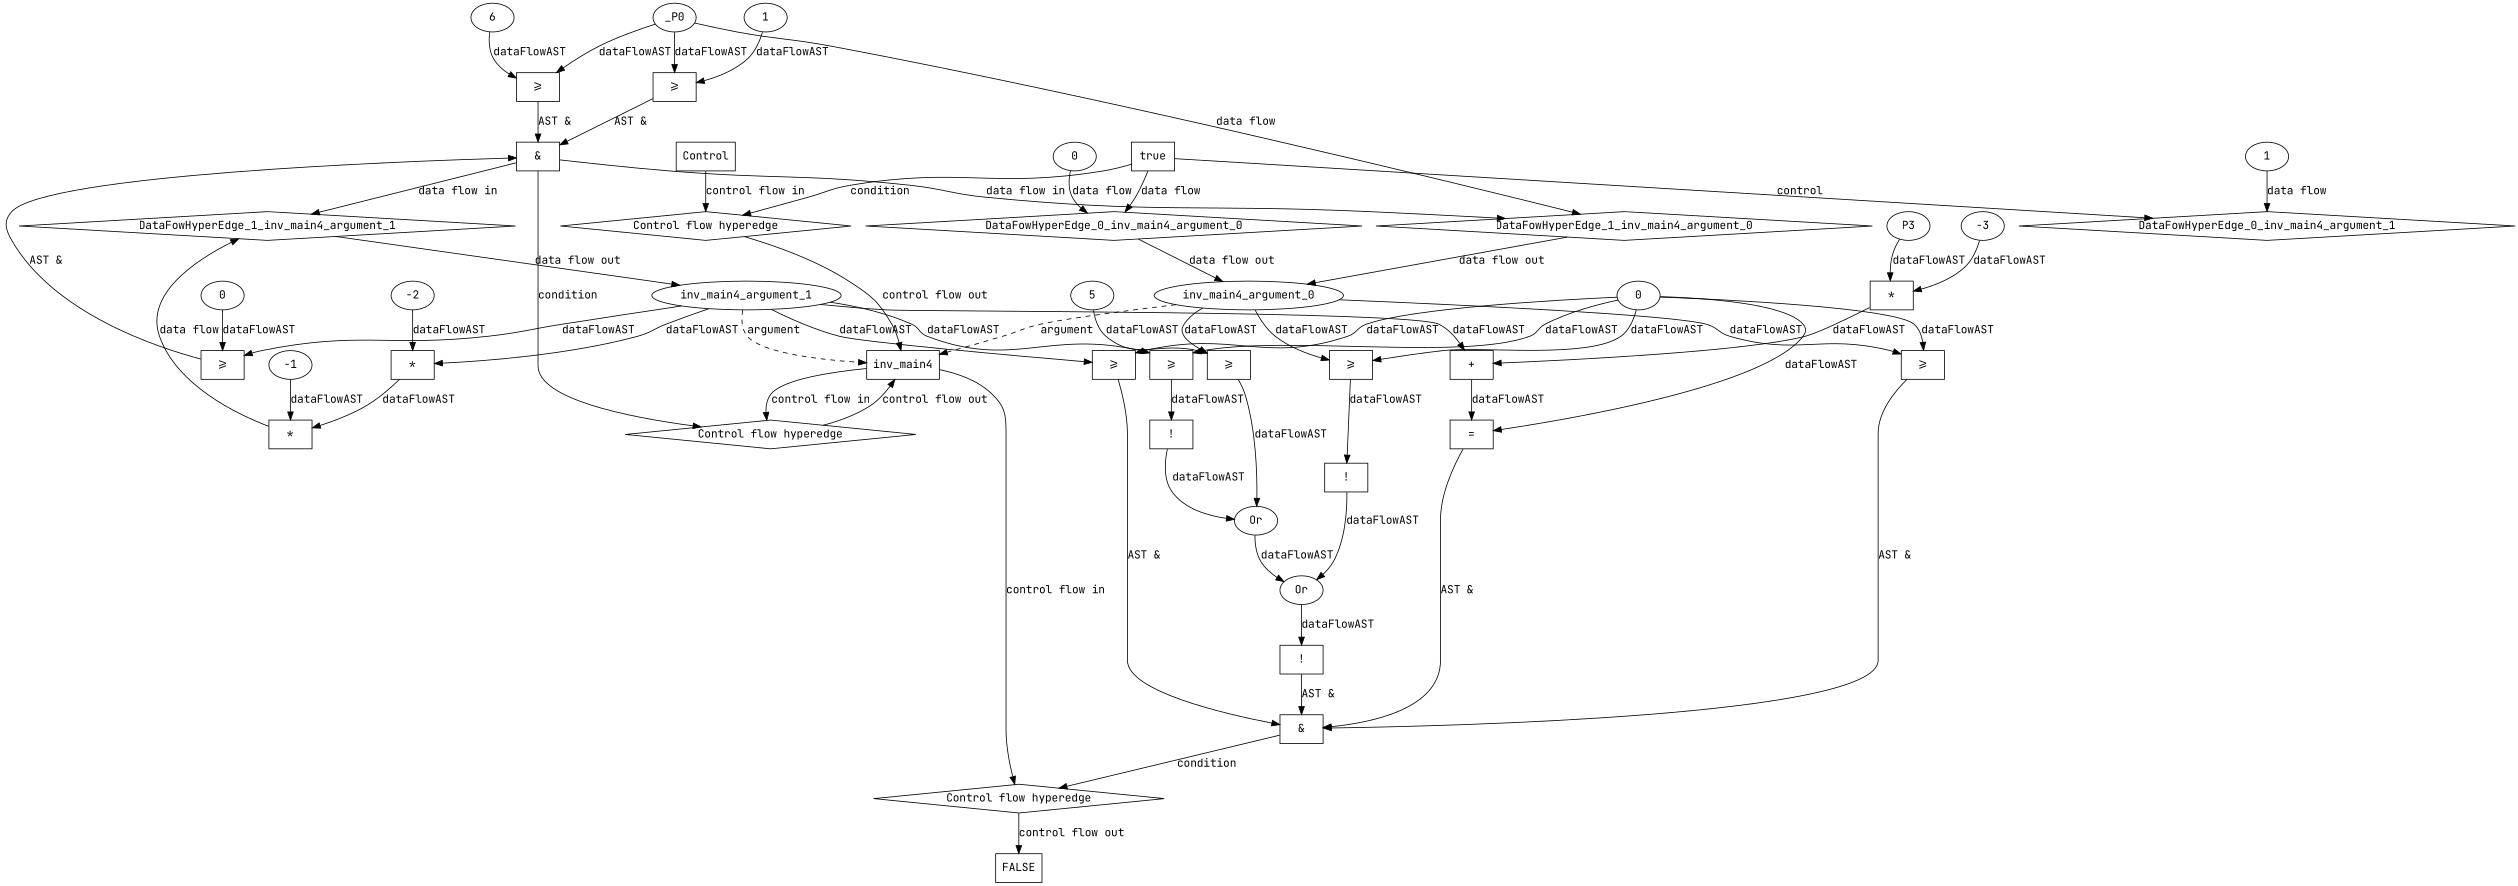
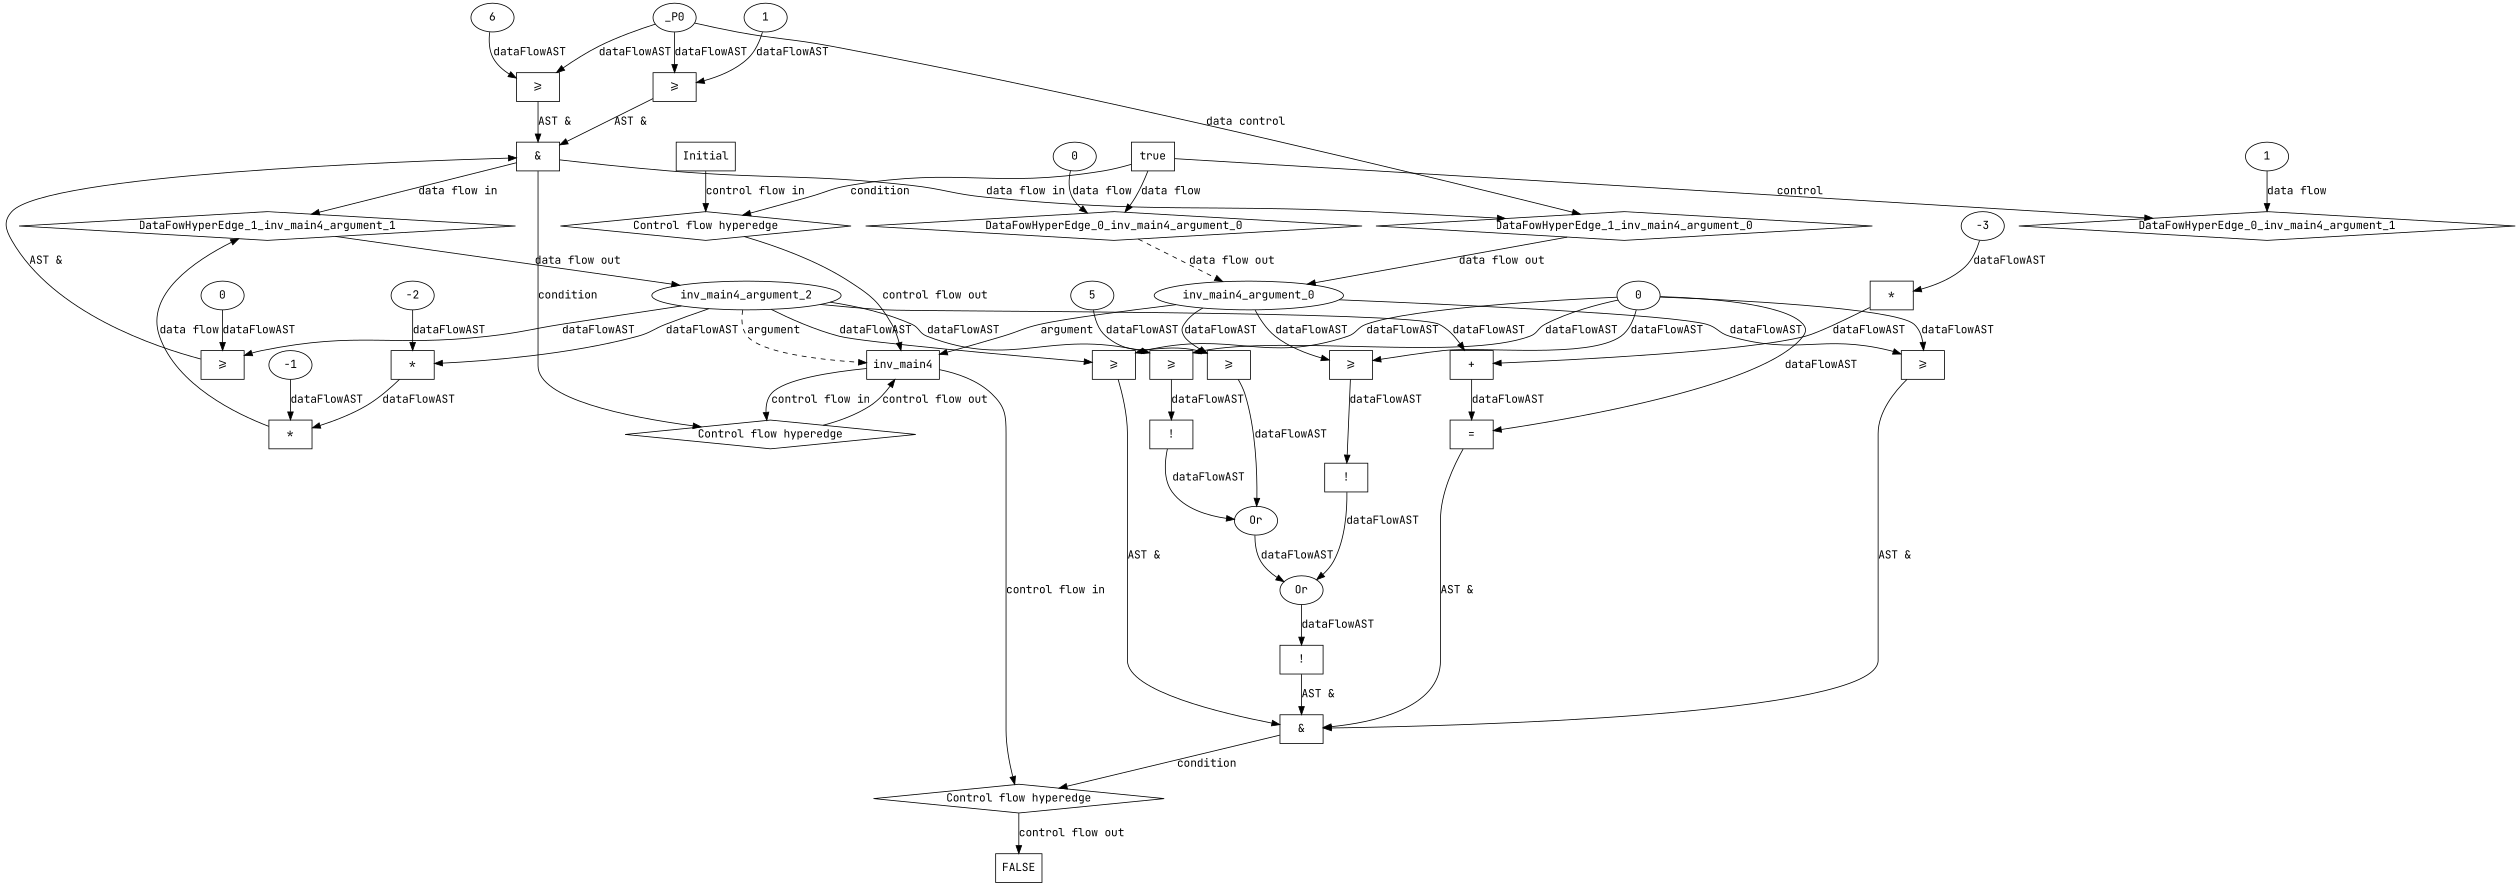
edge "_P0" -> "DataFowHyperEdge_1_inv_main4_argument_0": label "data flow" -> "data control"
node "Control": label "Control" -> "Initial"
node "P3": removed
edge "DataFowHyperEdge_0_inv_main4_argument_0" -> "inv_main4_argument_0": style solid -> dashed
node "inv_main4_argument_1": label "inv_main4_argument_1" -> "inv_main4_argument_2"
edge "inv_main4_argument_0" -> "inv_main4": style dashed -> solid
